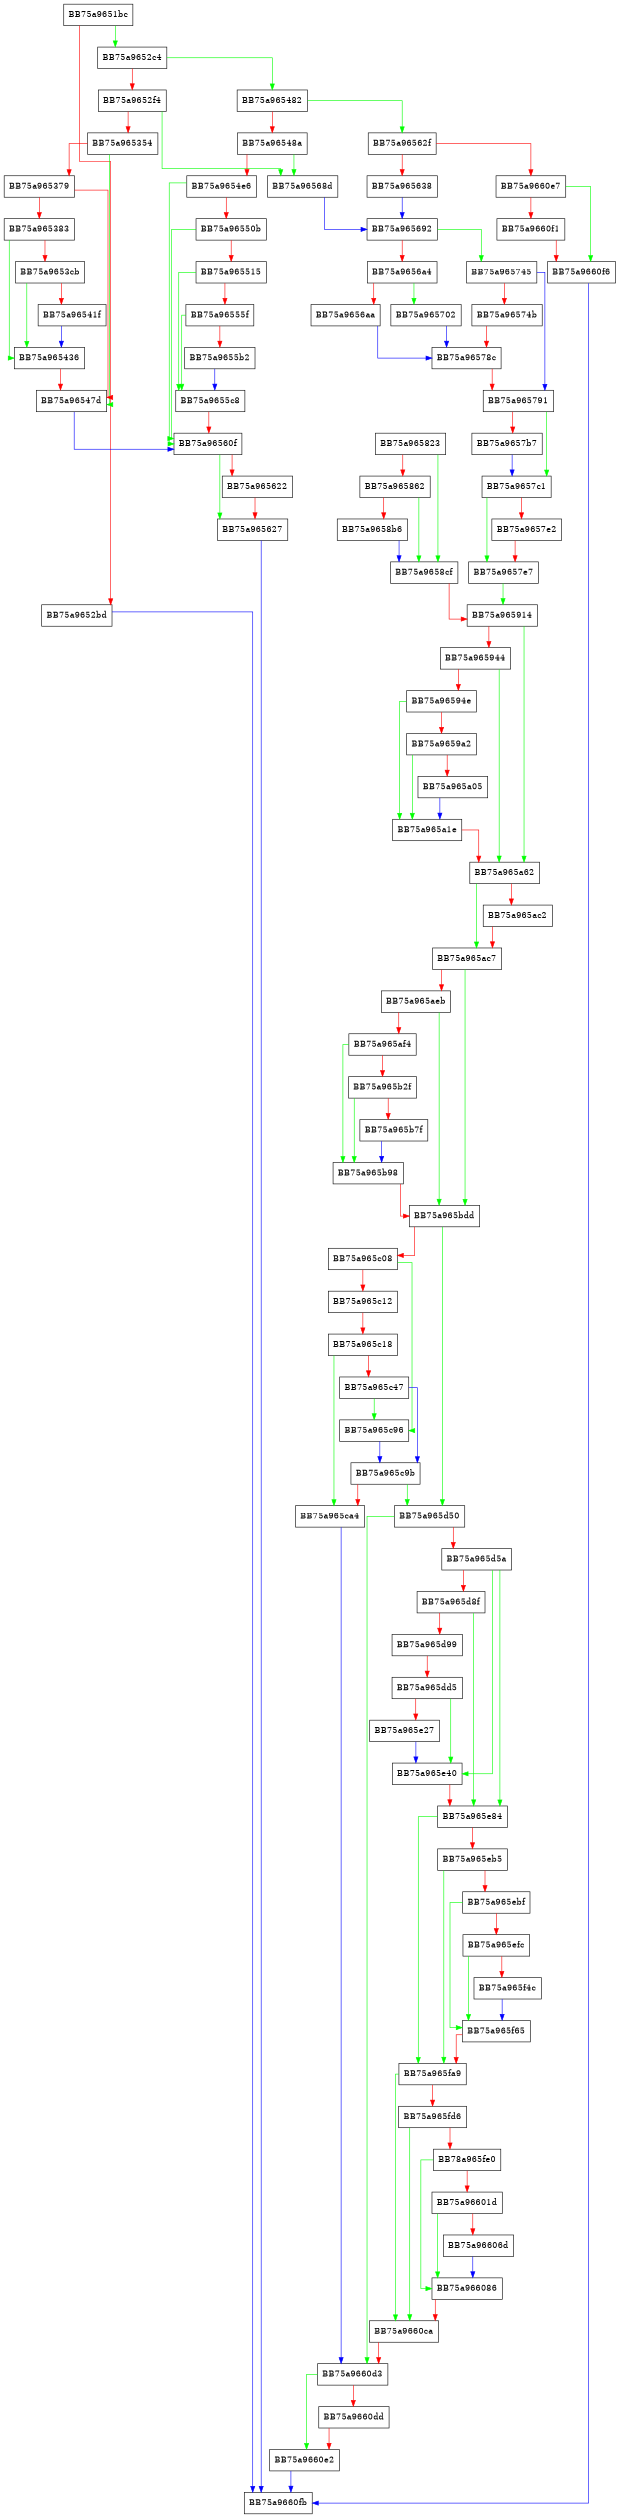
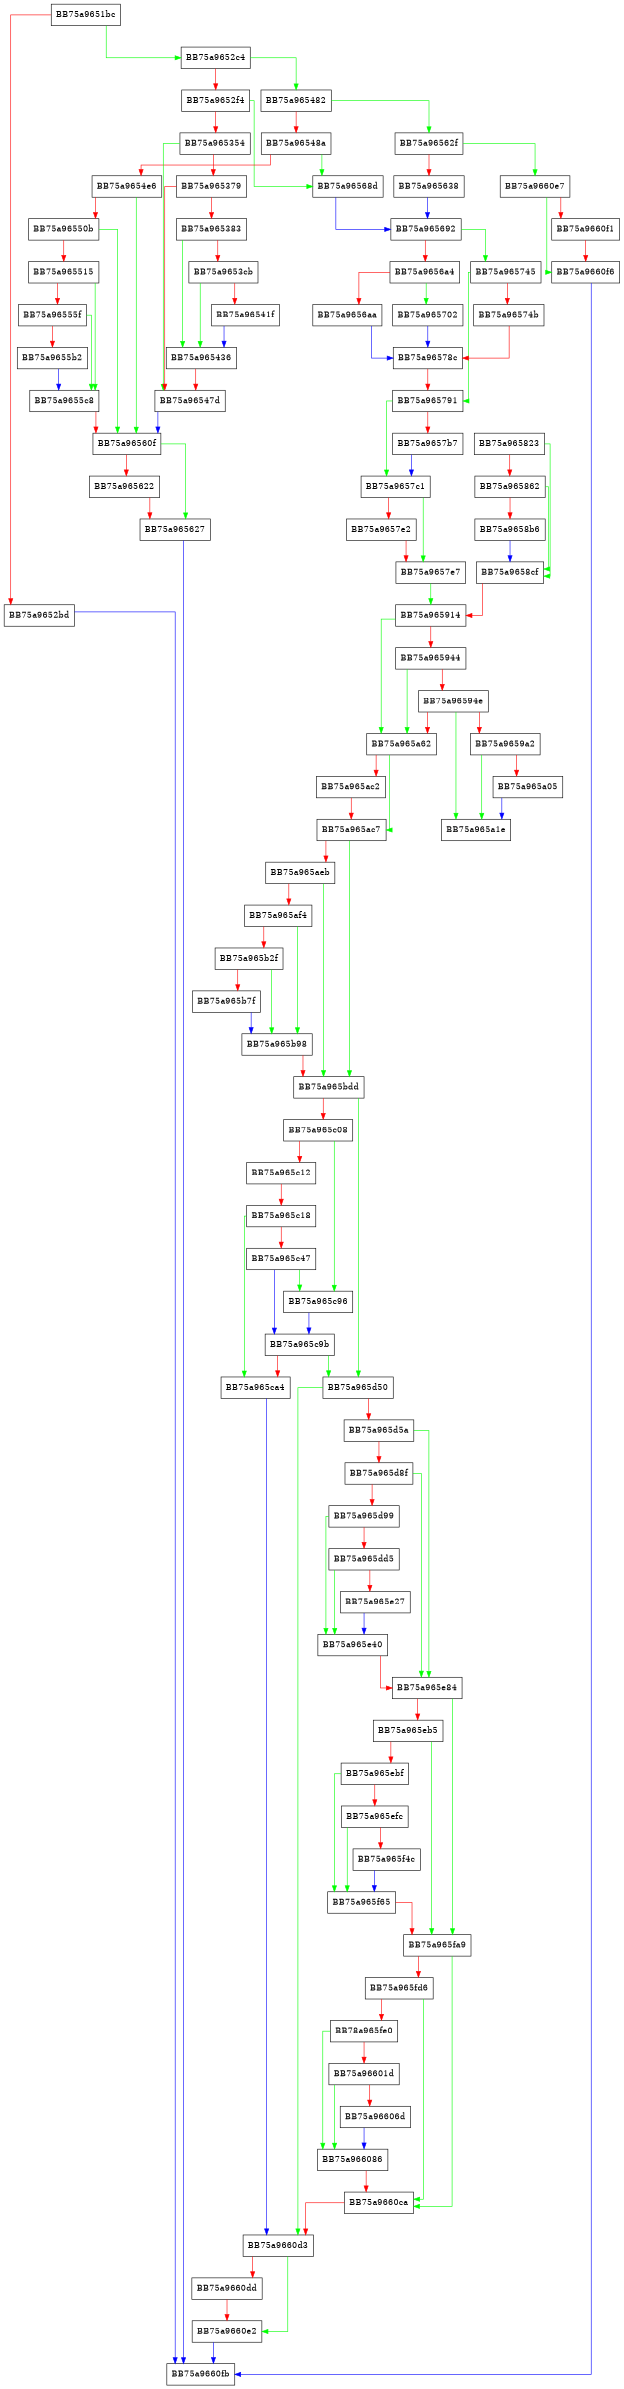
edge "BB75a96562f" -> "BB75a9660e7": color red -> green
edge "BB75a965745" -> "BB75a965791": color blue -> green
edge "BB75a965a1e" -> "BB75a965a62": now "BB75a96594e" -> "BB75a965a62"
edge "BB75a965d5a" -> "BB75a965e40": now "BB75a965d99" -> "BB75a965e40"
